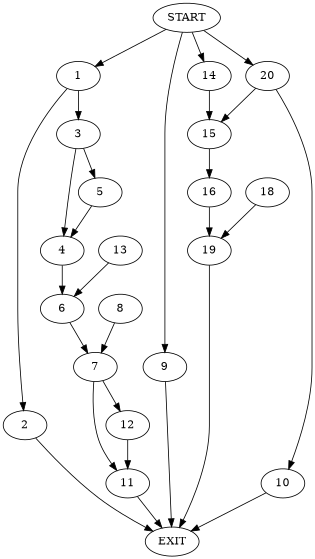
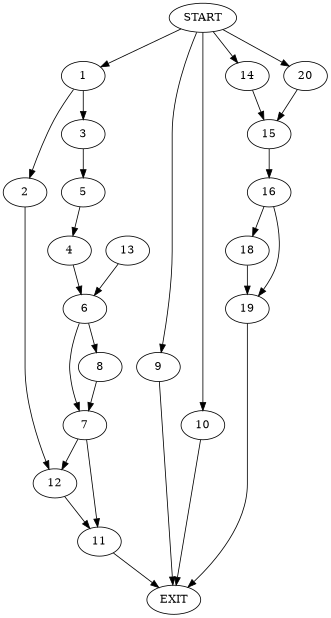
edge "3" -> "4": removed
edge "16" -> "18": added
edge "20" -> "10": now "START" -> "10"
edge "6" -> "8": added
edge "2" -> "EXIT": now "2" -> "12"
